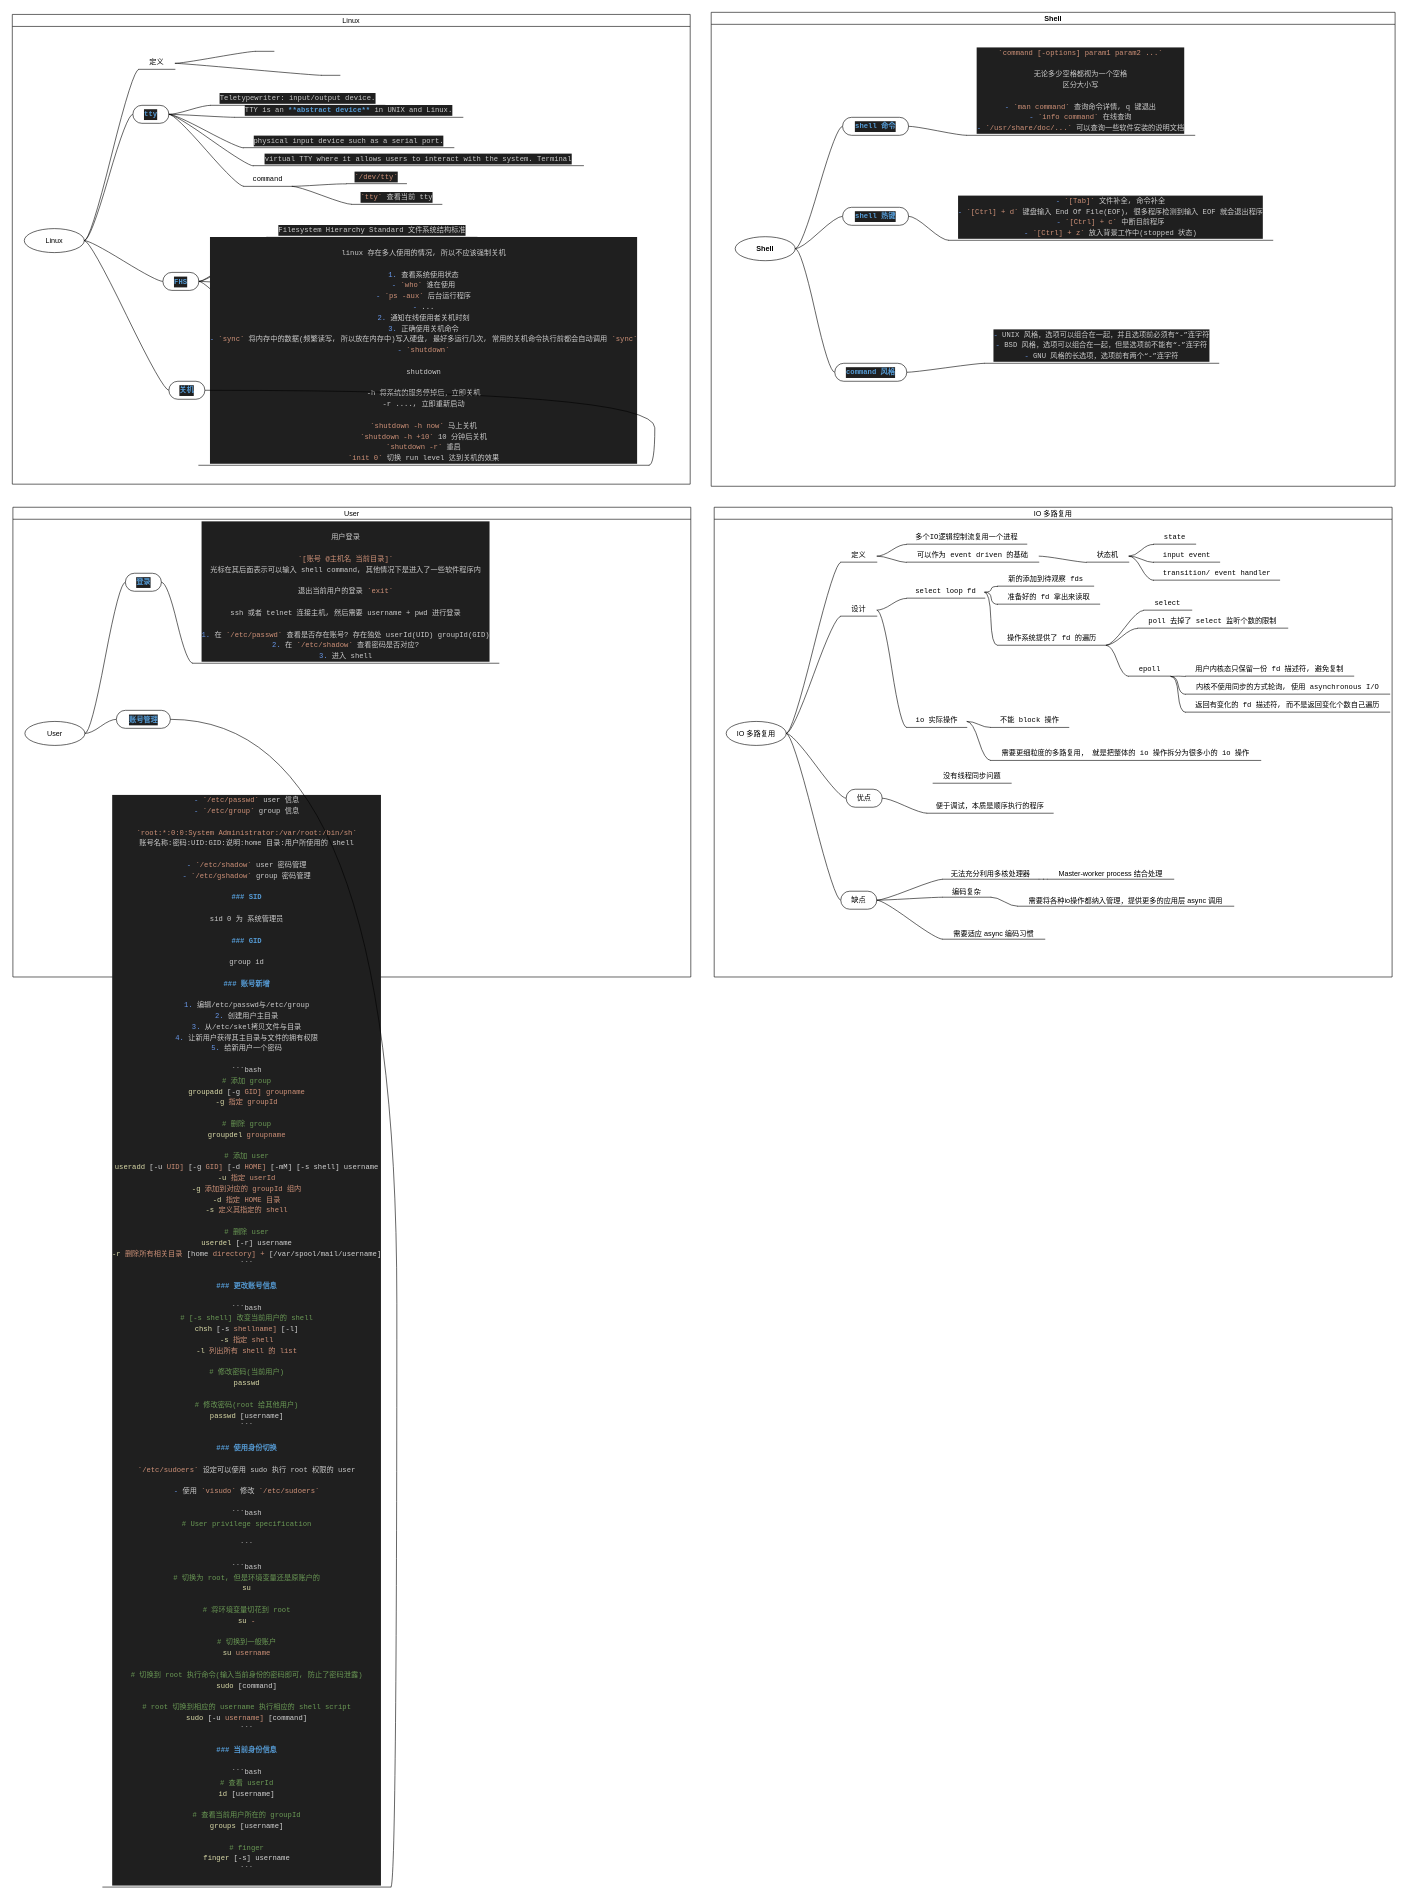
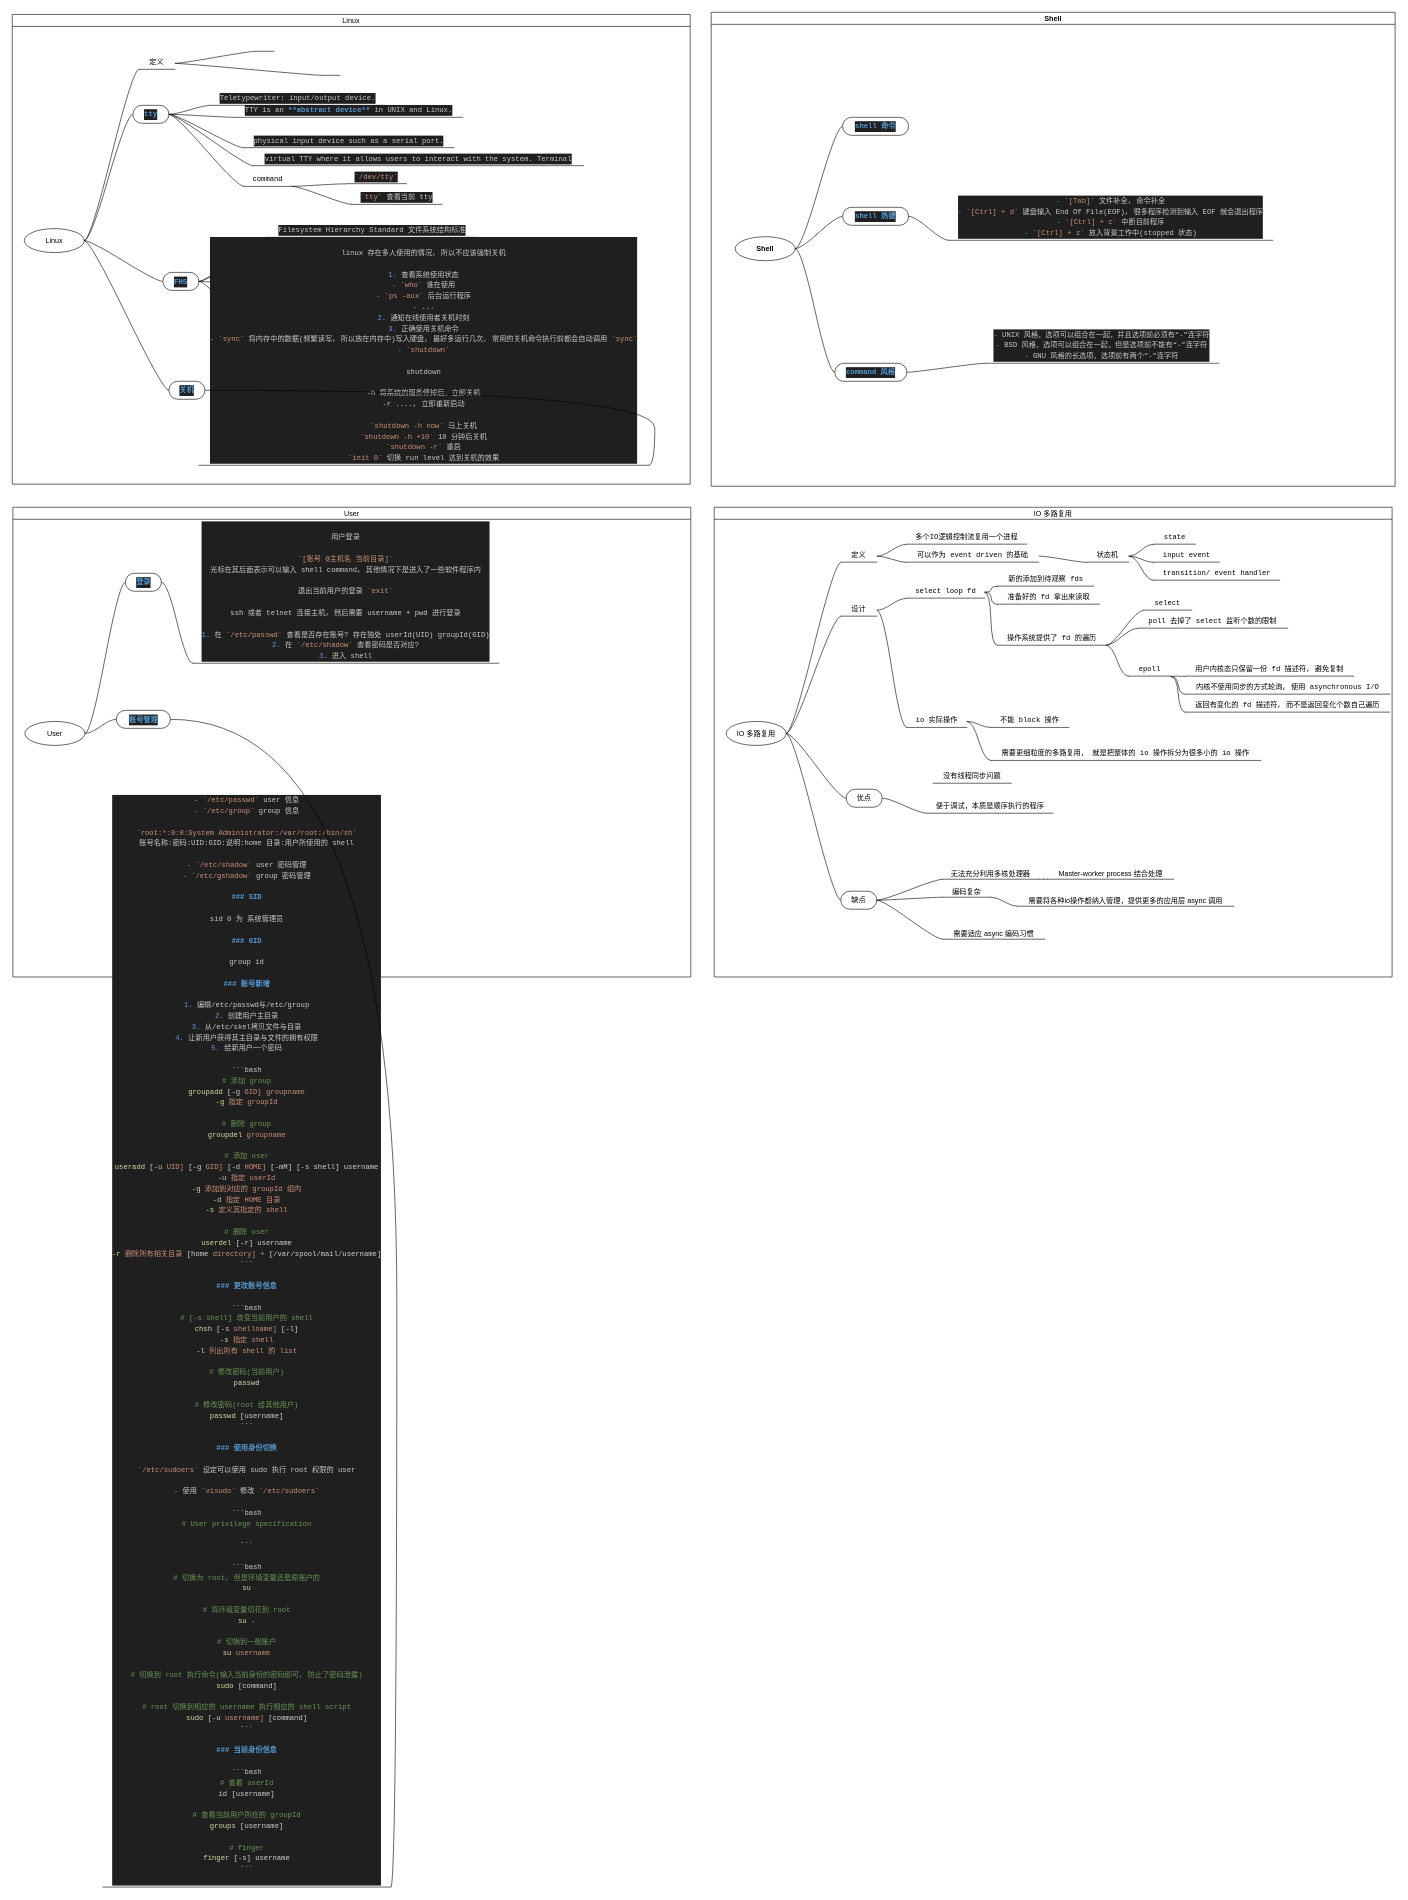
node "`command [-options] param1 param2 ...` 无论多少空格都视为一个空格 区分大小写 - `man command` 查询命令详情, q 键退出 - `info command` 在线查询 - `/usr/share/doc/...` 可以查询一些软件安装的说明文档": removed
edge "`command [-options] param1 param2 ...` 无论多少空格都视为一个空格 区分大小写 - `man command` 查询命令详情, q 键退出 - `info command` 在线查询 - `/usr/share/doc/...` 可以查询一些软件安装的说明文档" -- "shell 命令": removed
